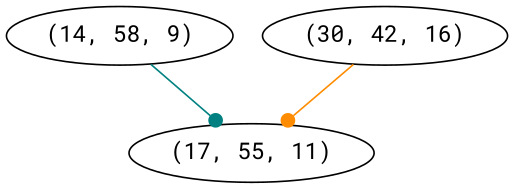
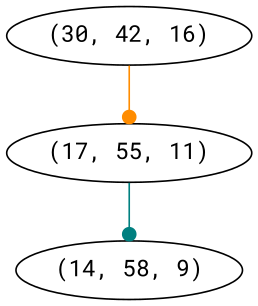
edge "(14, 58, 9)" -> "(17, 55, 11)": reversed
